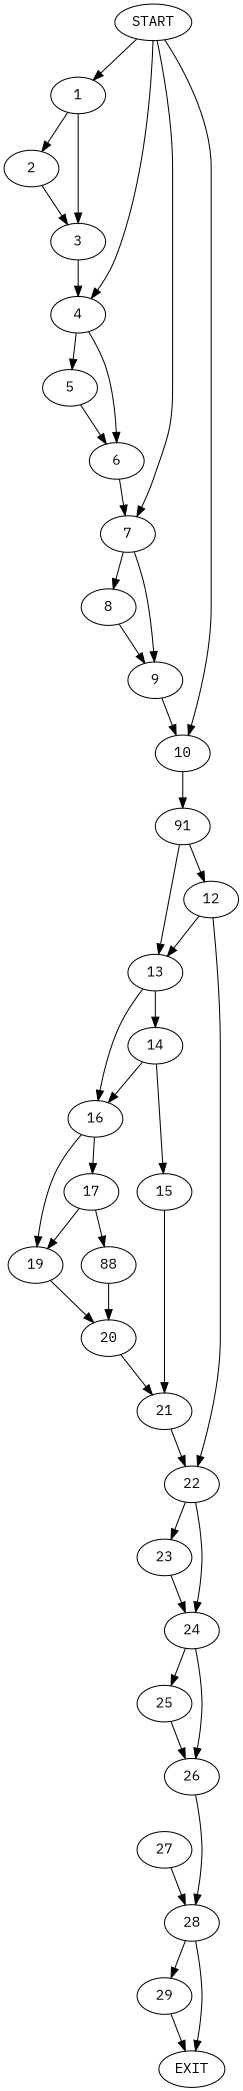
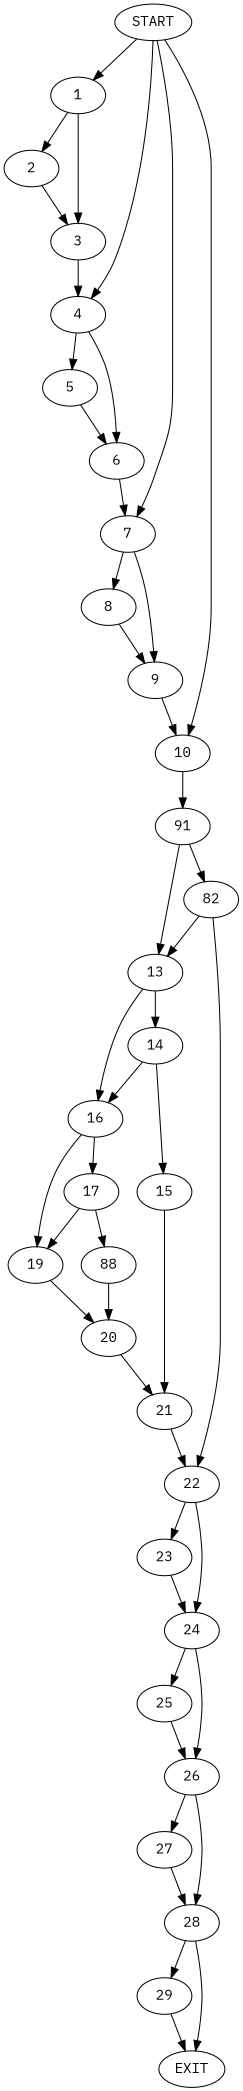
node "12": label "12" -> "82"
edge "26" -> "27": added
